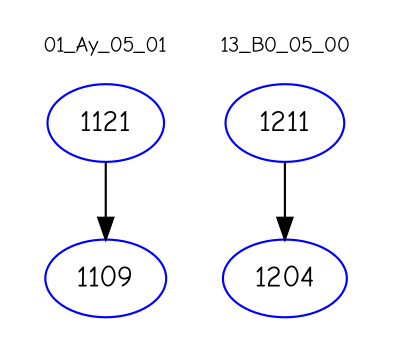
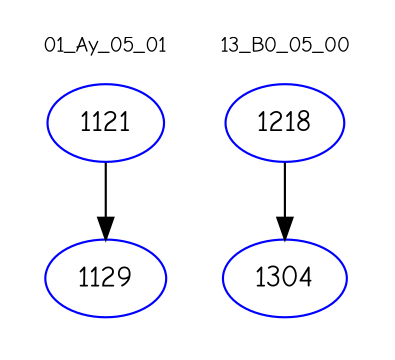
node "1211": label "1211" -> "1218"
node "1109": label "1109" -> "1129"
node "1204": label "1204" -> "1304"
